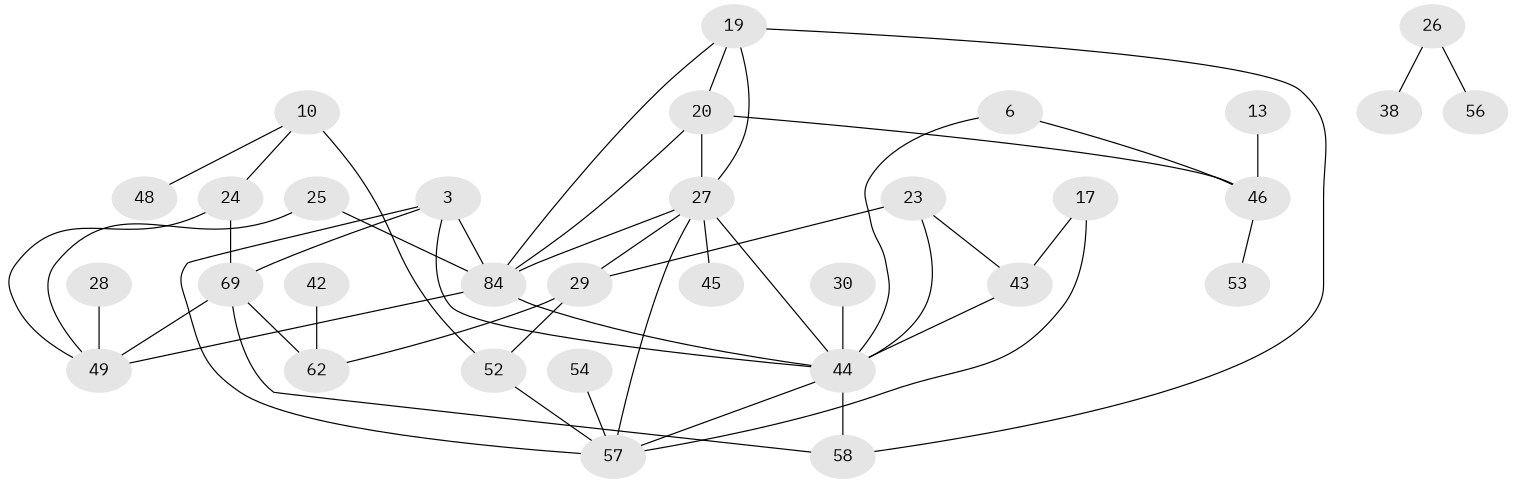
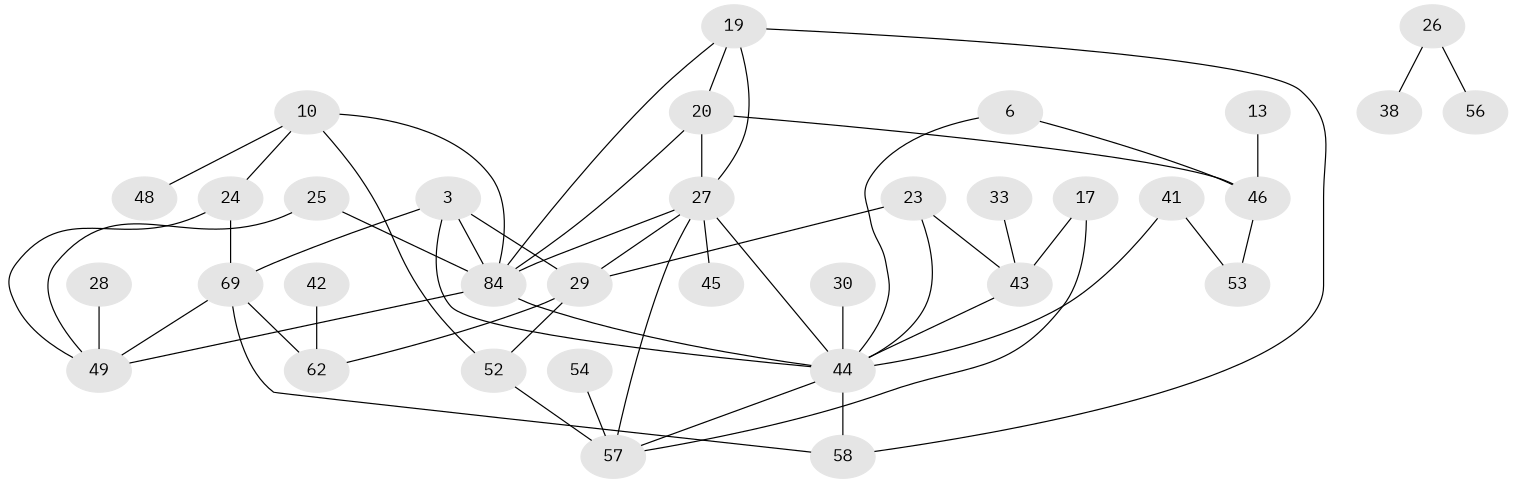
edge "10" -- "84": added
node "33": added
node "41": added
edge "3" -- "57": now "3" -- "29"
